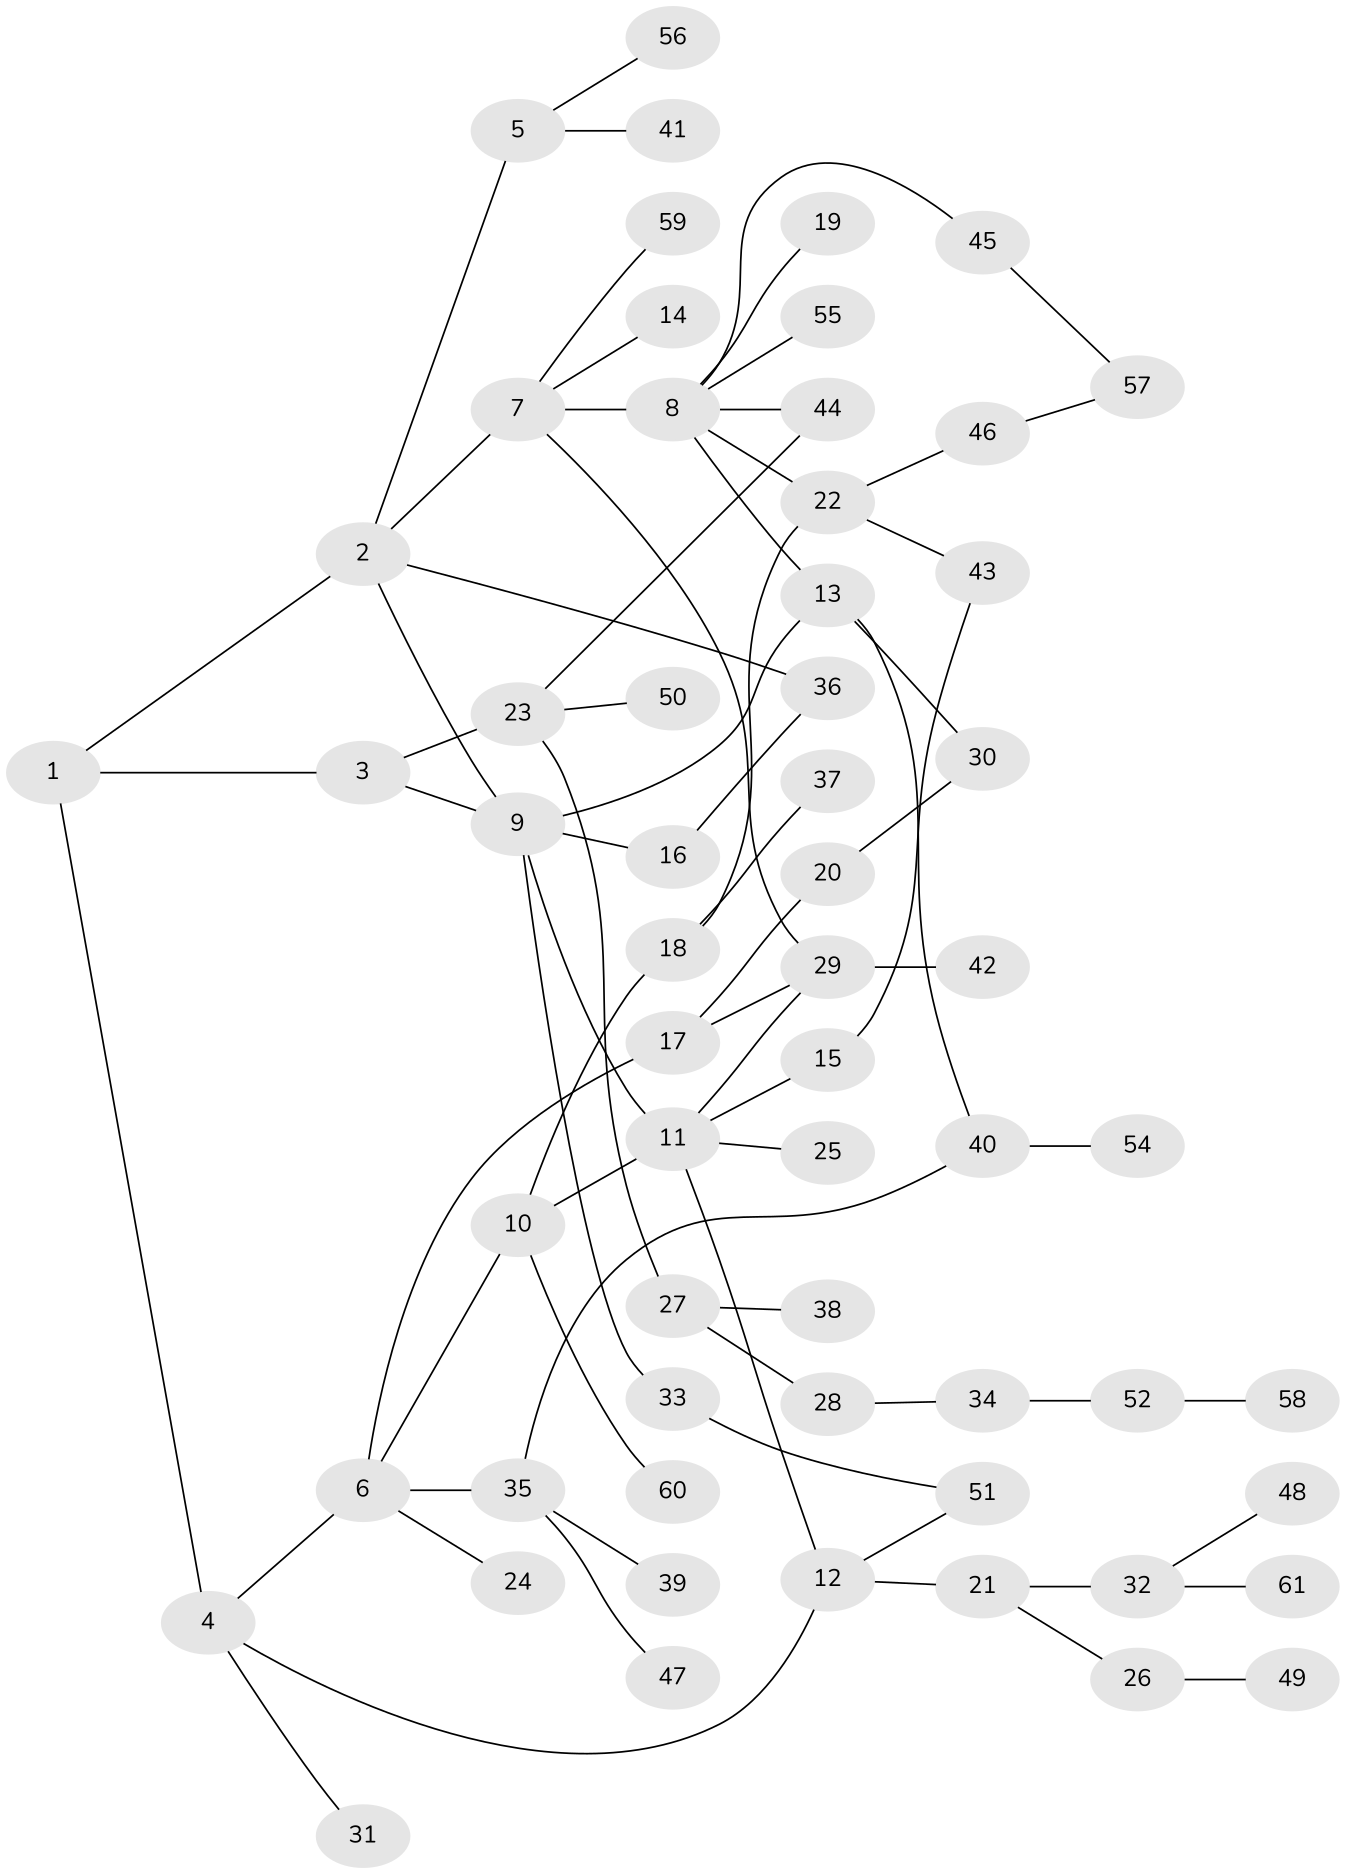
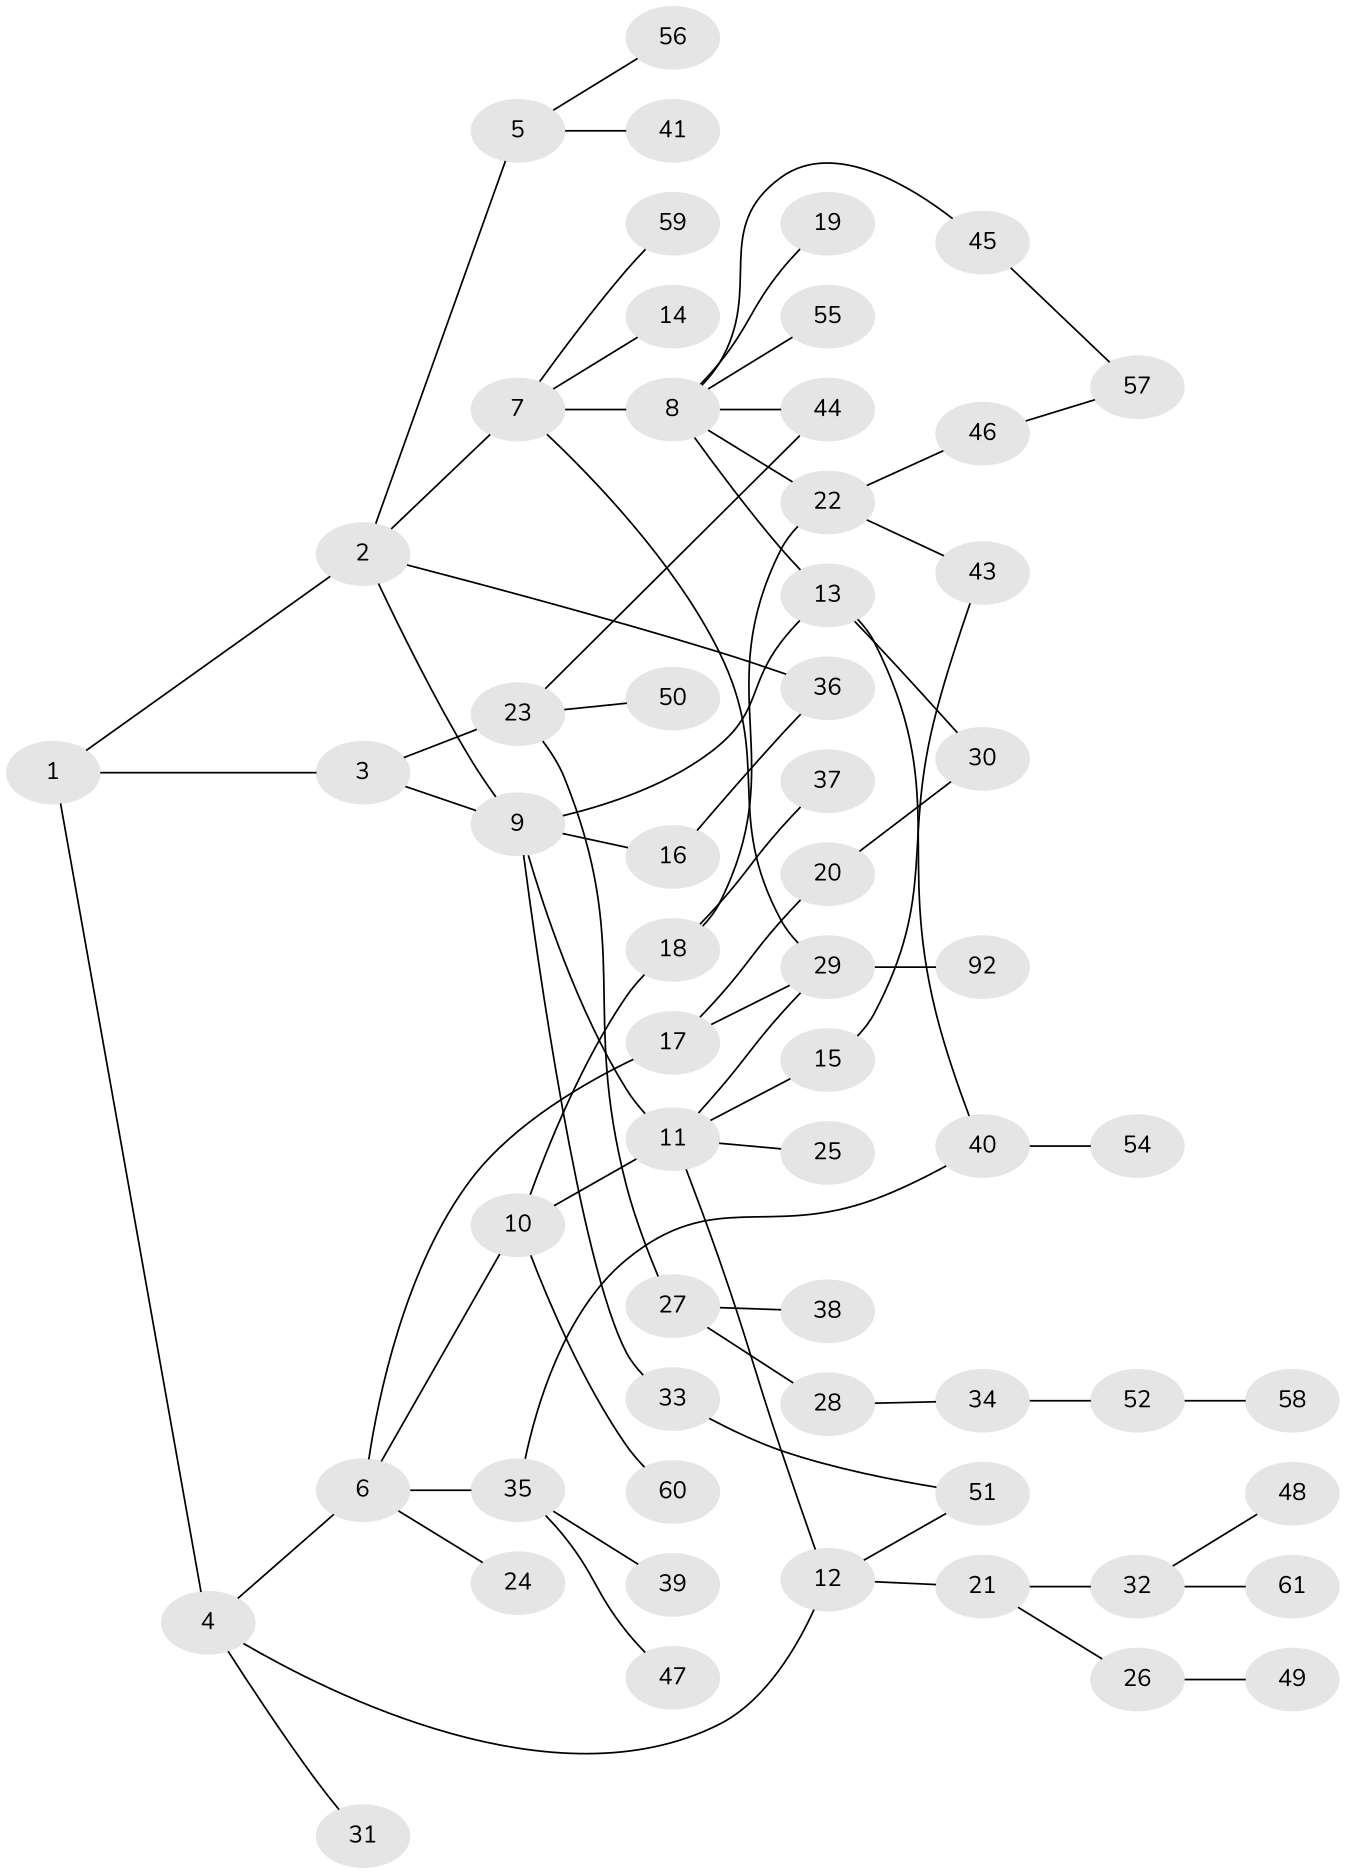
node "42": label "42" -> "92"
